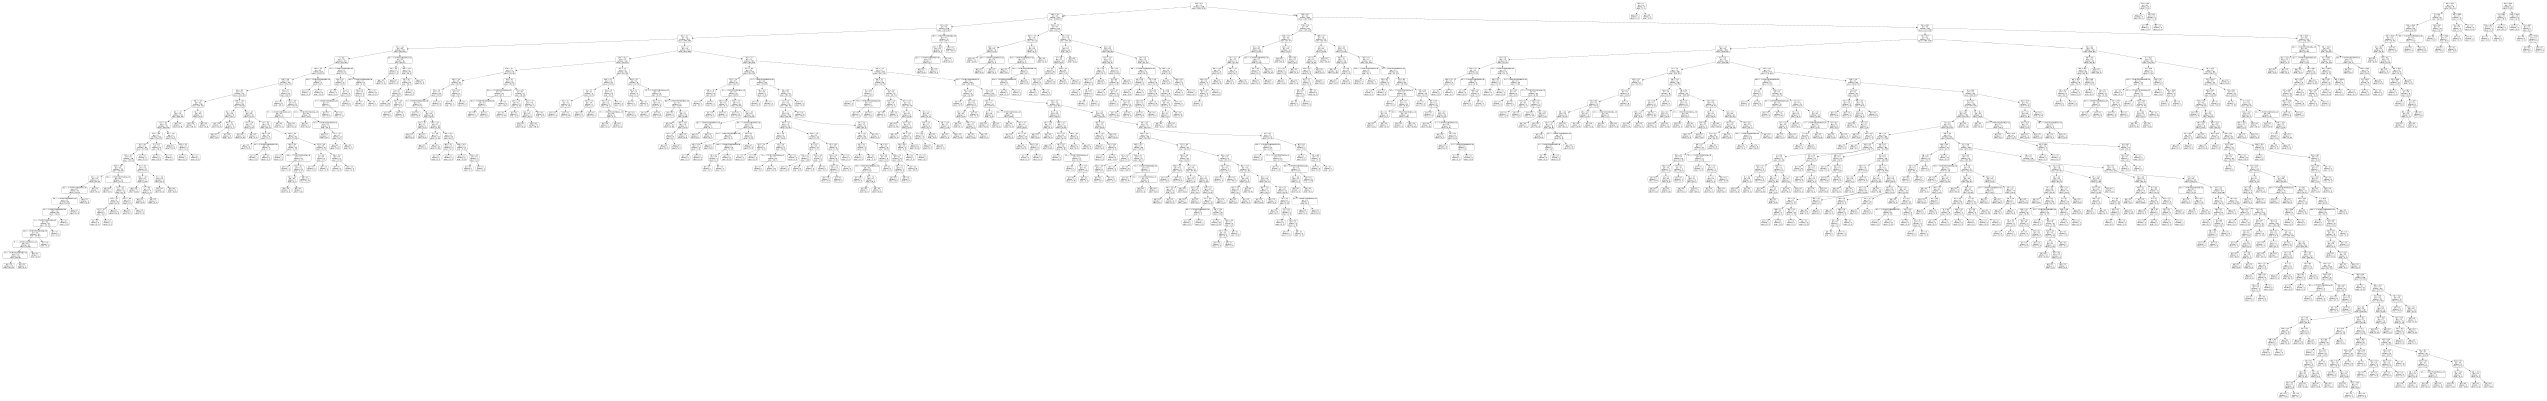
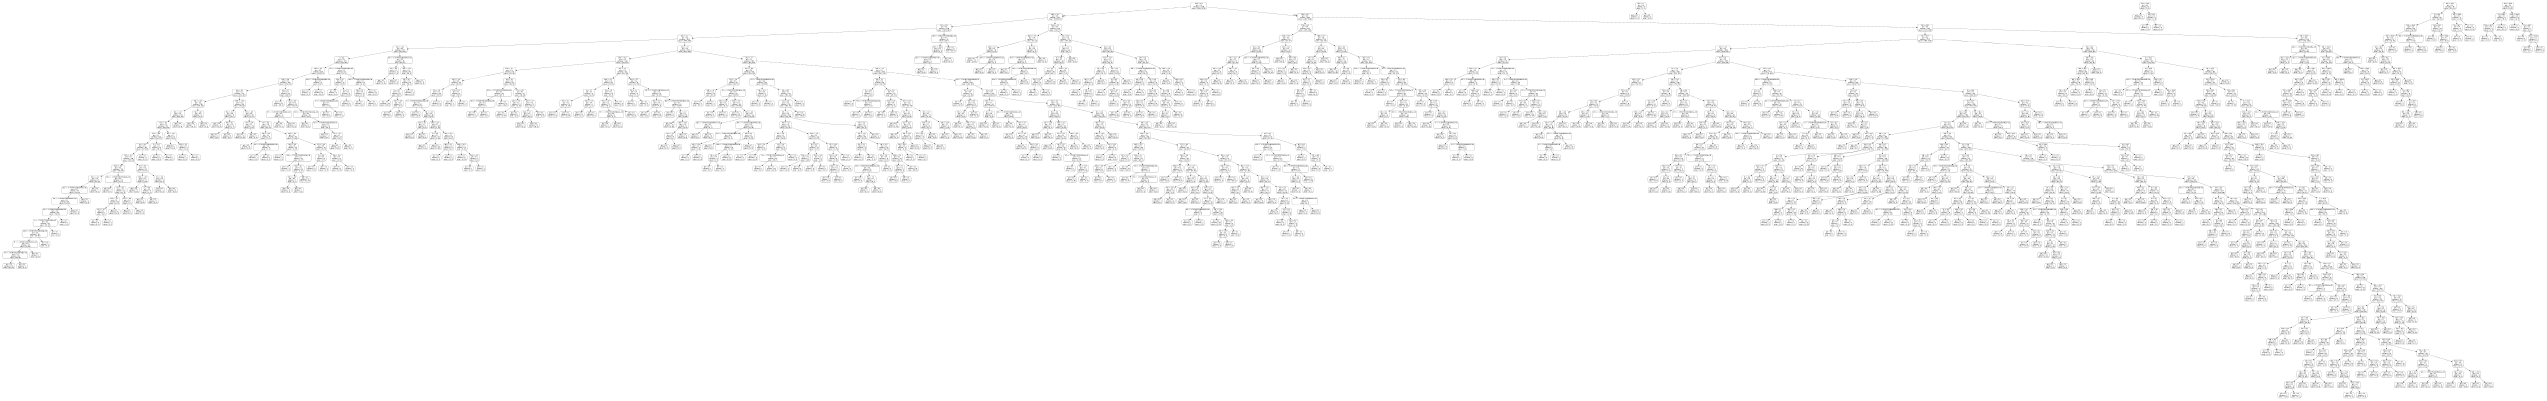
node "gini = 0.0 samples = 8 value = [9, 0]": added
